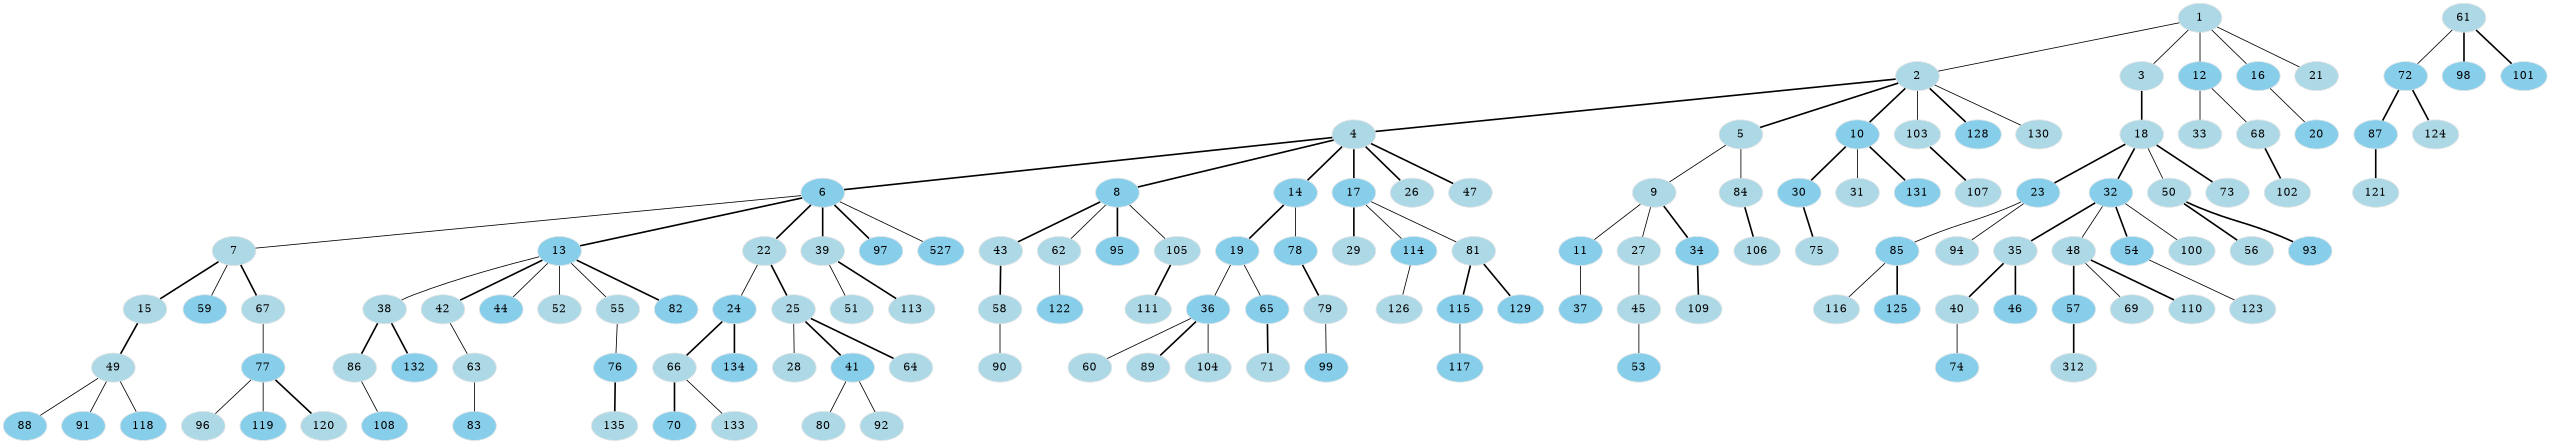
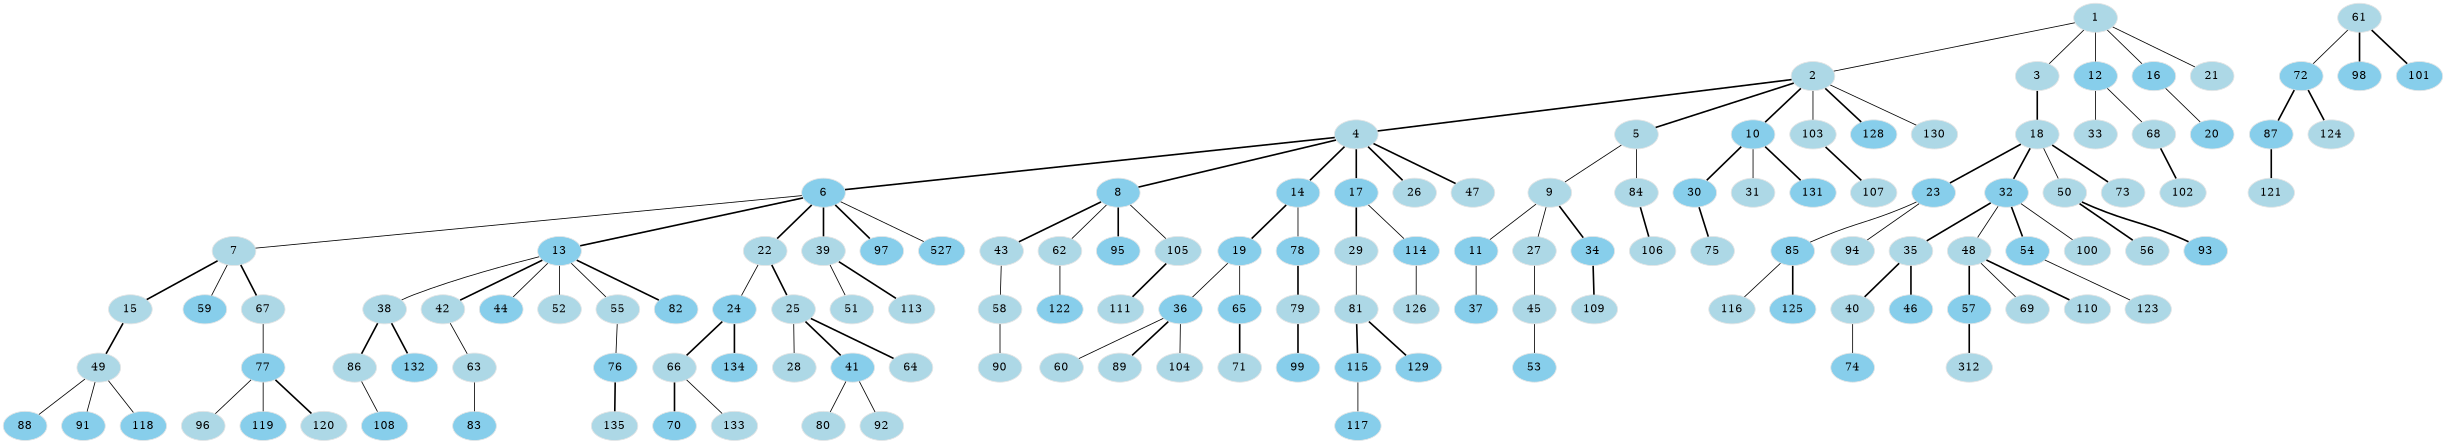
edge "17" -- "81": now "29" -- "81"
edge "43" -- "58": style bold -> solid
edge "79" -- "99": style solid -> bold
